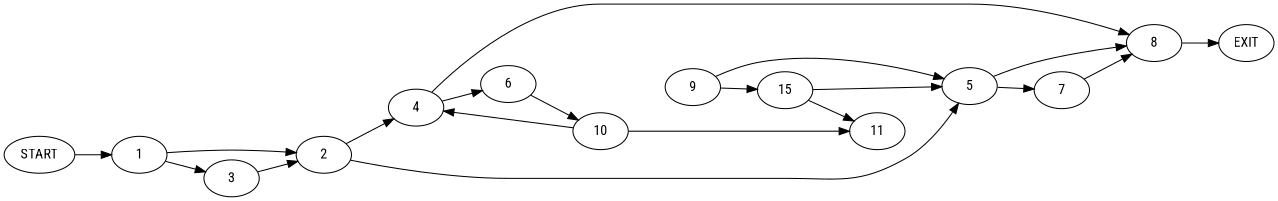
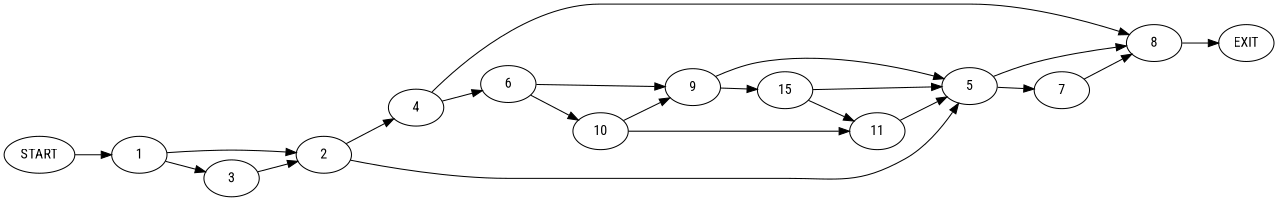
edge "6" -> "9": added
edge "11" -> "5": added
edge "10" -> "4": now "10" -> "9"
